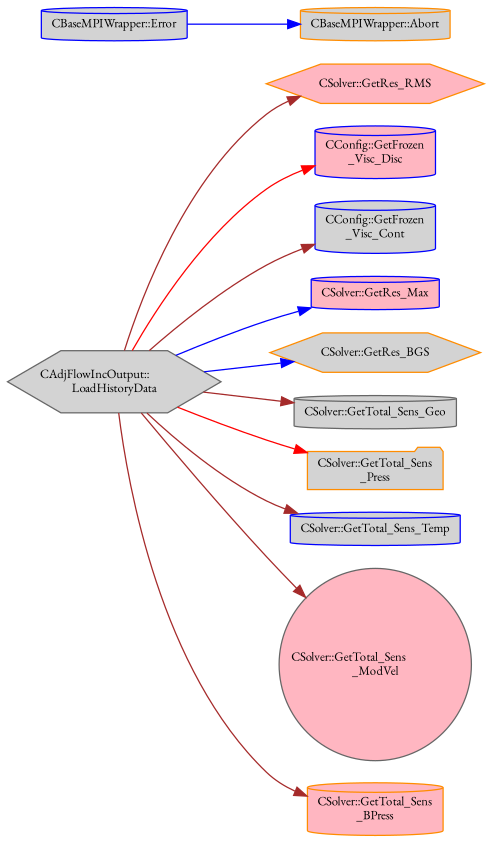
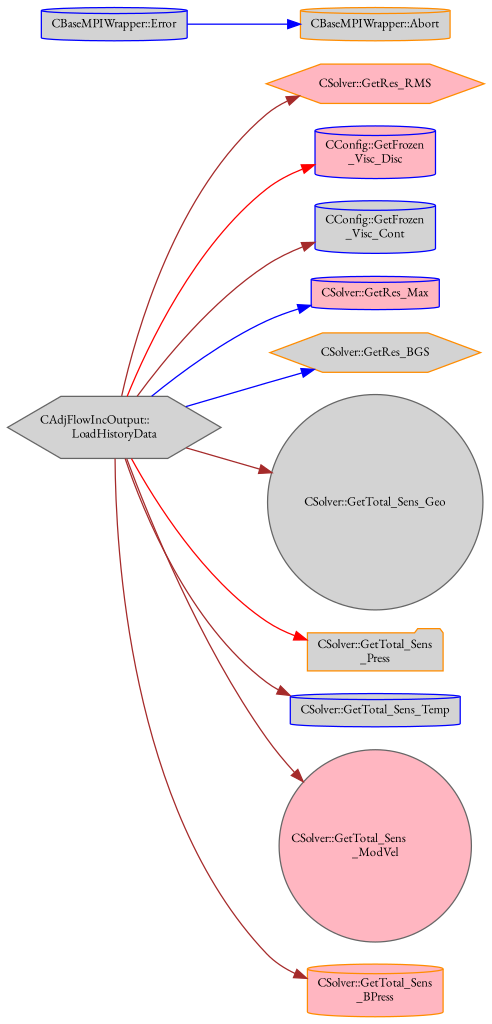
node "CSolver::GetTotal_Sens_Geo": shape cylinder -> circle
